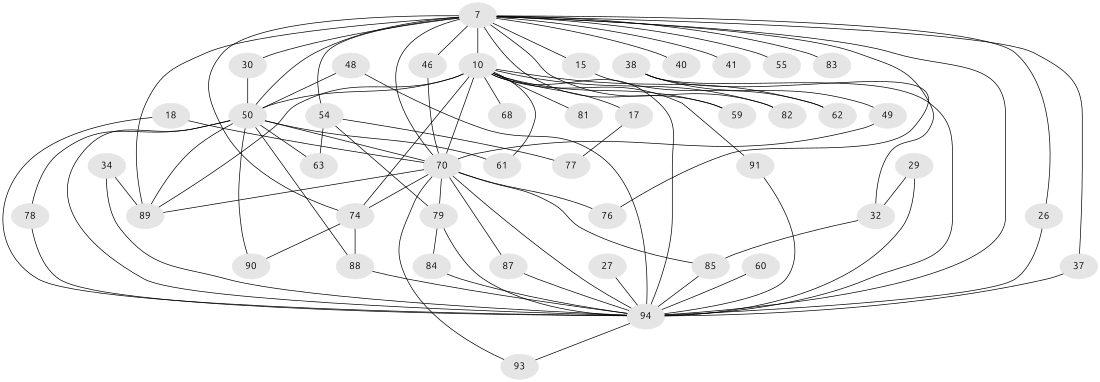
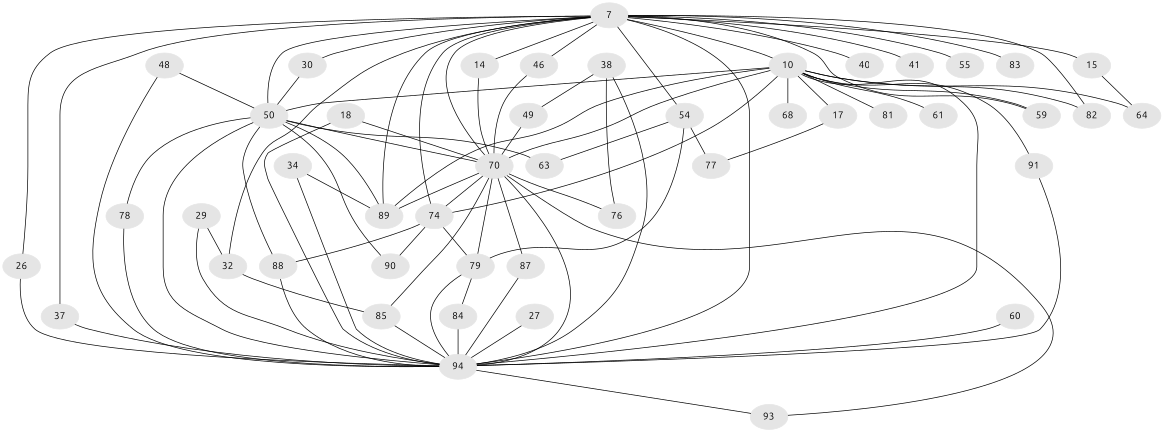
node "14": added
node "62": label "62" -> "64"
edge "50" -- "61": removed
edge "74" -- "79": added
